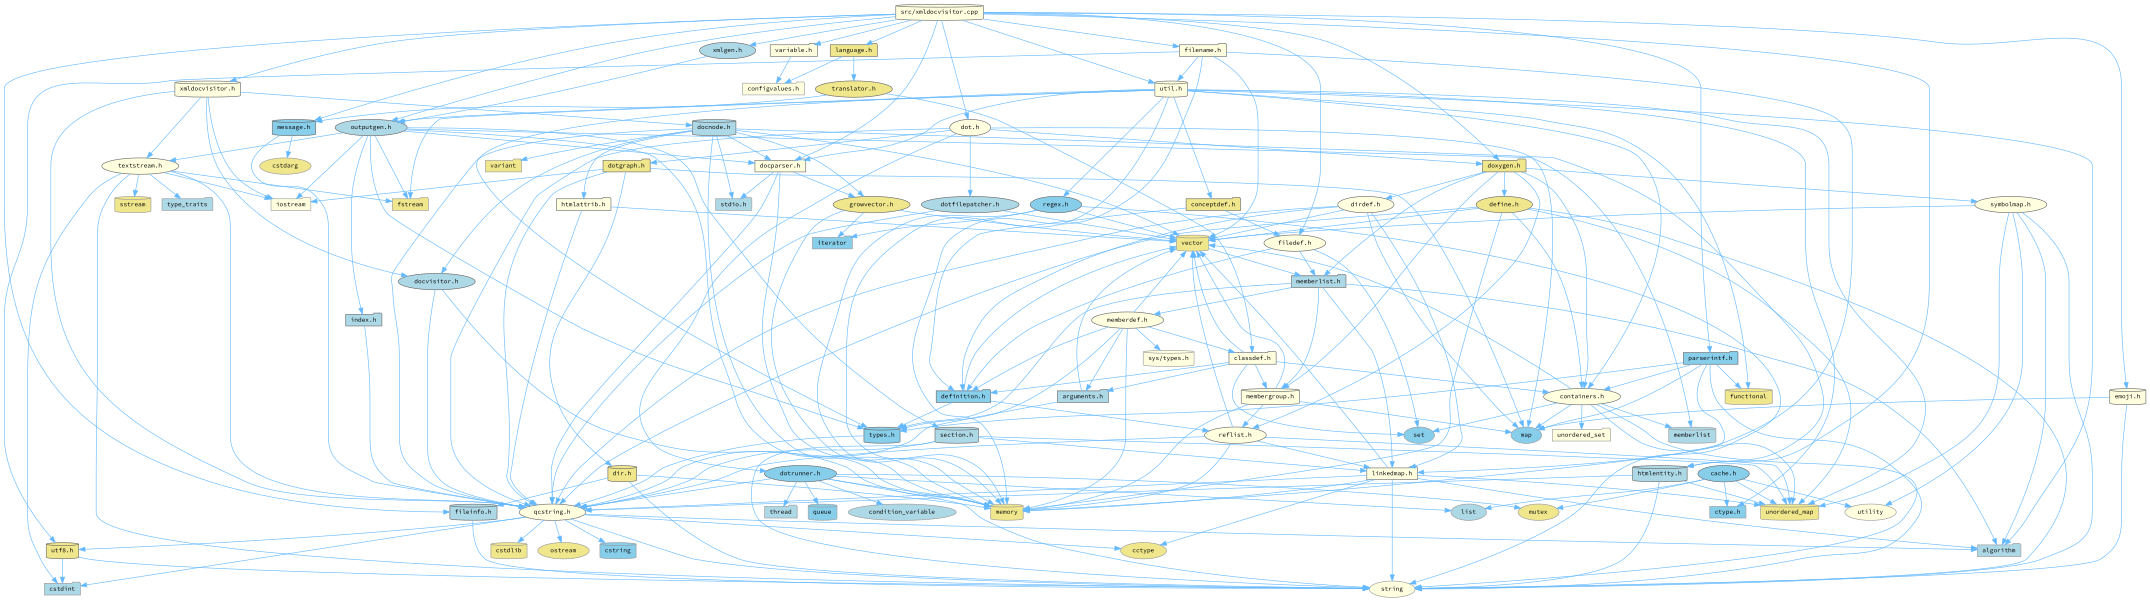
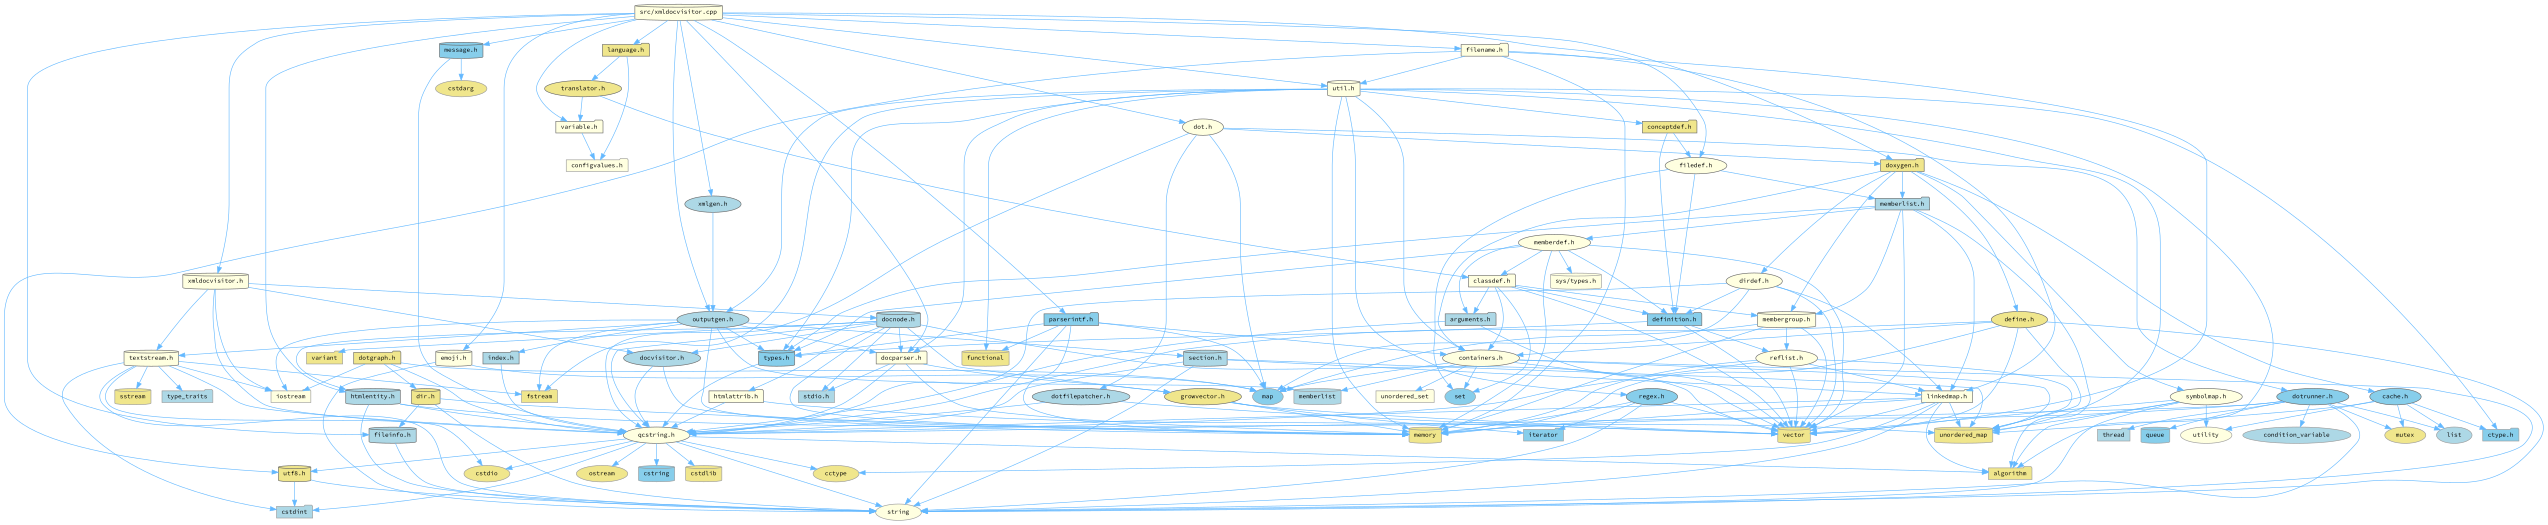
edge "translator.h" -> "message.h": now "translator.h" -> "variable.h"
edge "dot.h" -> "dotgraph.h": removed
node "textstream.h": shape ellipse -> cylinder
edge "vector" -> "memberlist.h": reversed
edge "doxygen.h" -> "reflist.h": now "doxygen.h" -> "cache.h"
node "cstdio": added
node "algorithm": fillcolor lightblue -> khaki
